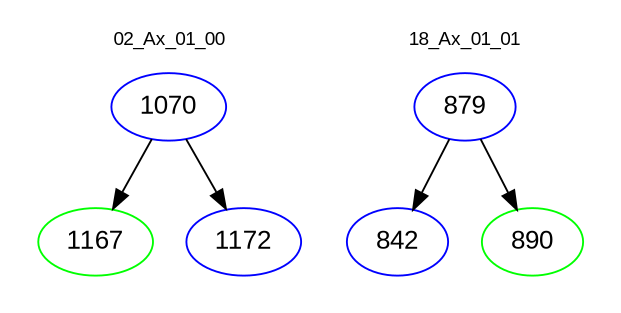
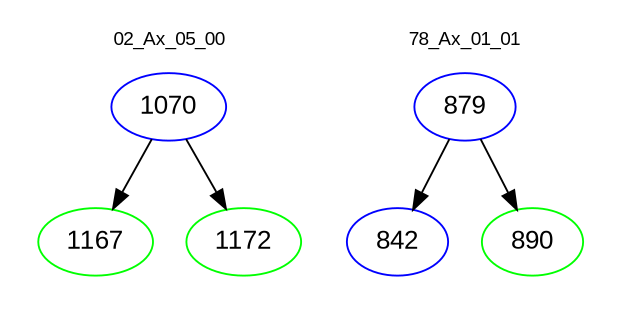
cluster "02_Ax_01_00": label "02_Ax_01_00" -> "02_Ax_05_00"
cluster "18_Ax_01_01": label "18_Ax_01_01" -> "78_Ax_01_01"
node "1172": color blue -> green
